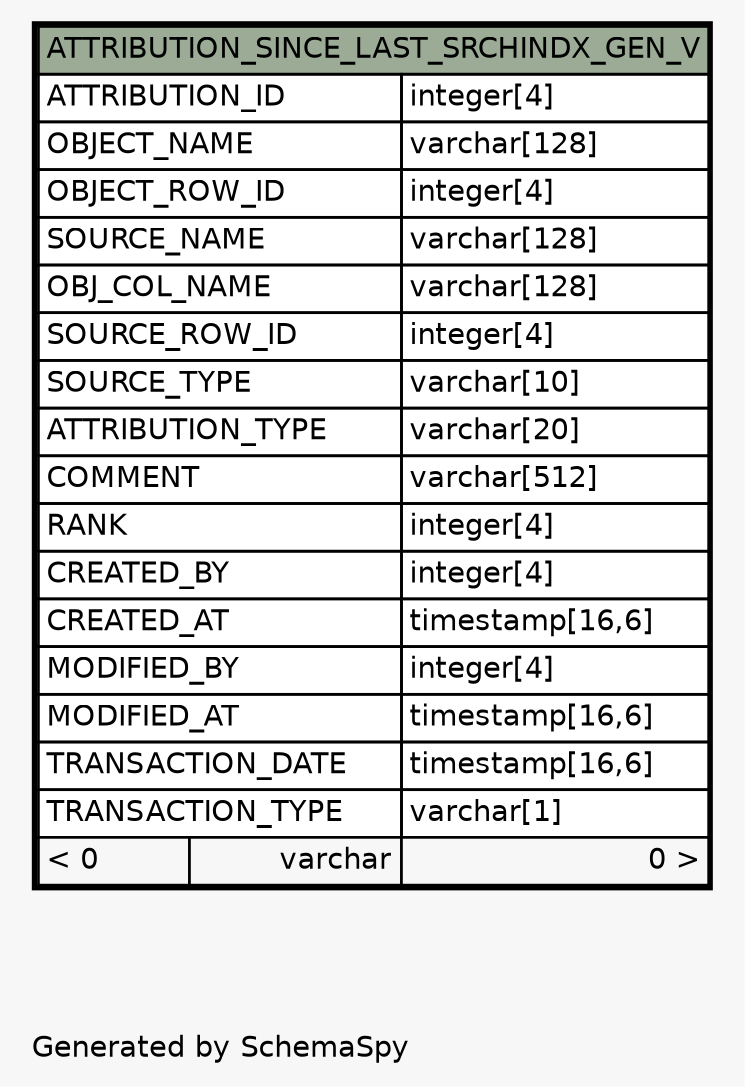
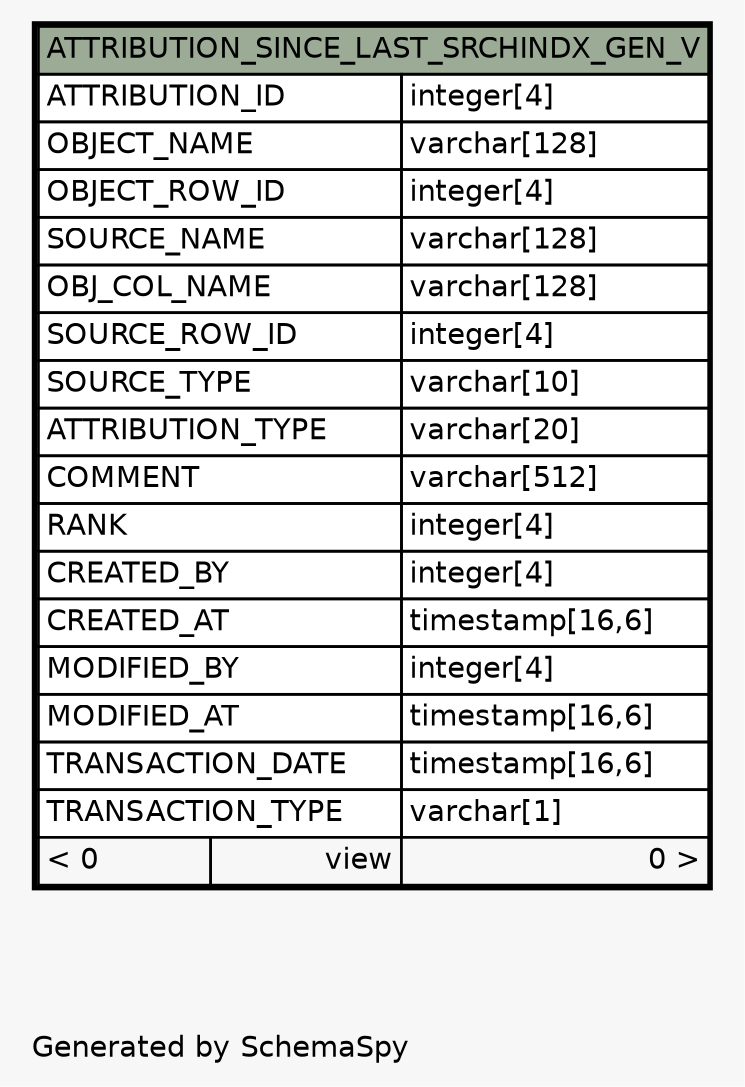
node "ATTRIBUTION_SINCE_LAST_SRCHINDX_GEN_V": text "varchar" -> "view"
